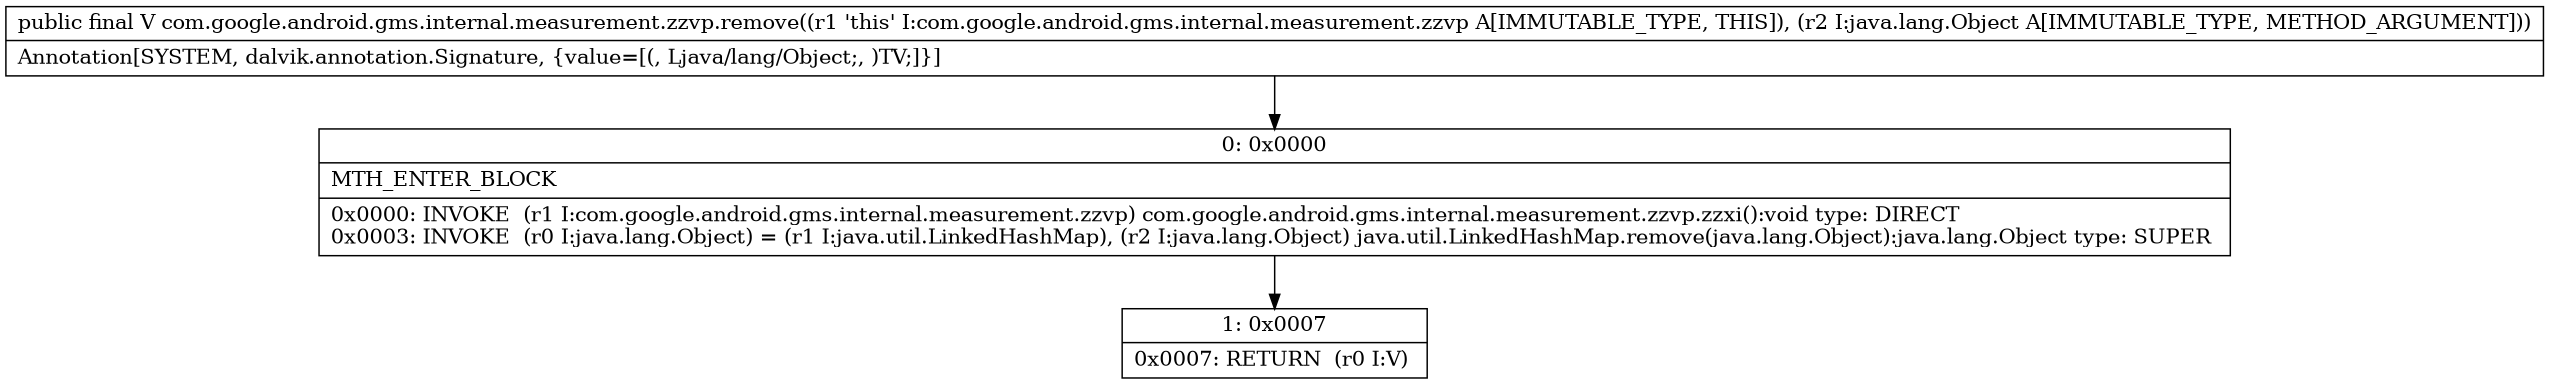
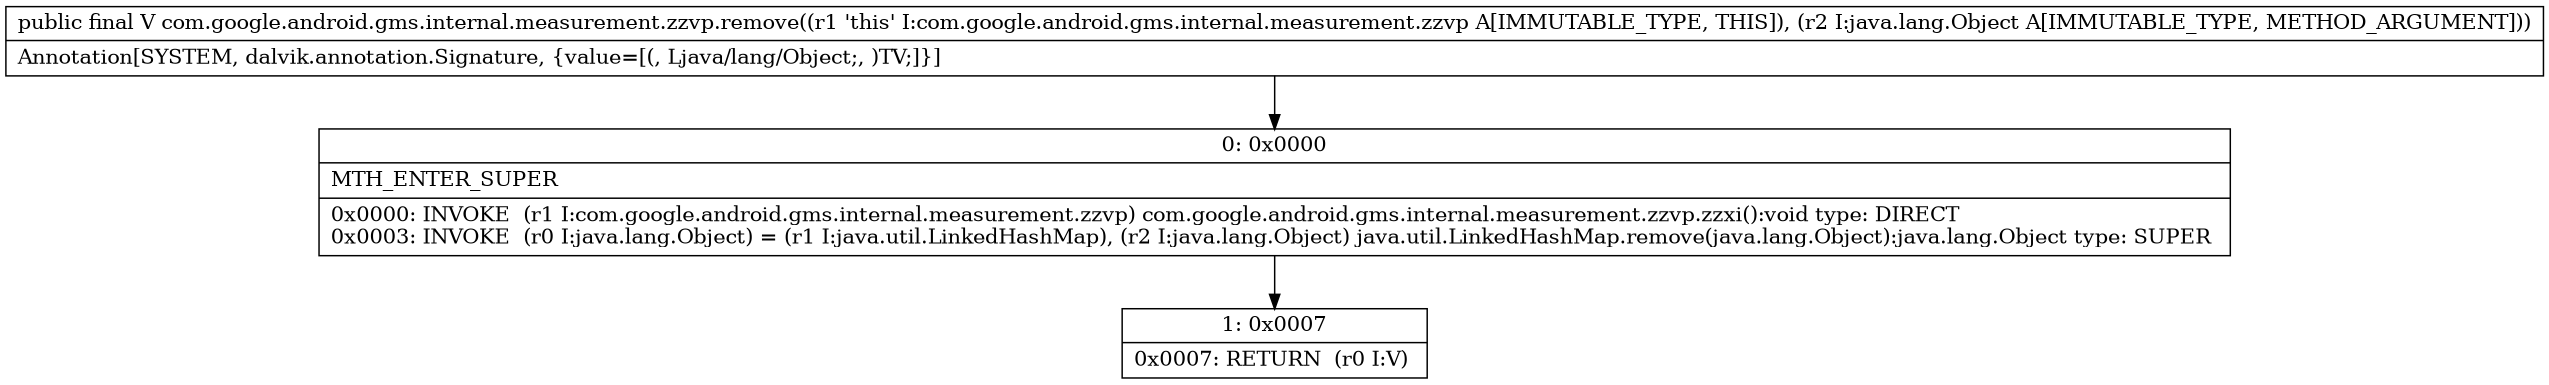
node "0: 0x0000": text "MTH_ENTER_BLOCK" -> "MTH_ENTER_SUPER"
